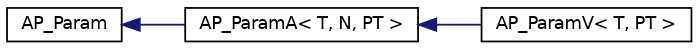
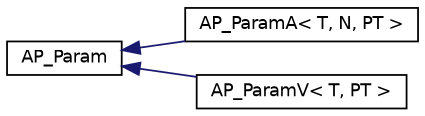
edge "AP_ParamV< T, PT >" -> "AP_ParamA< T, N, PT >": now "AP_ParamV< T, PT >" -> "AP_Param"
